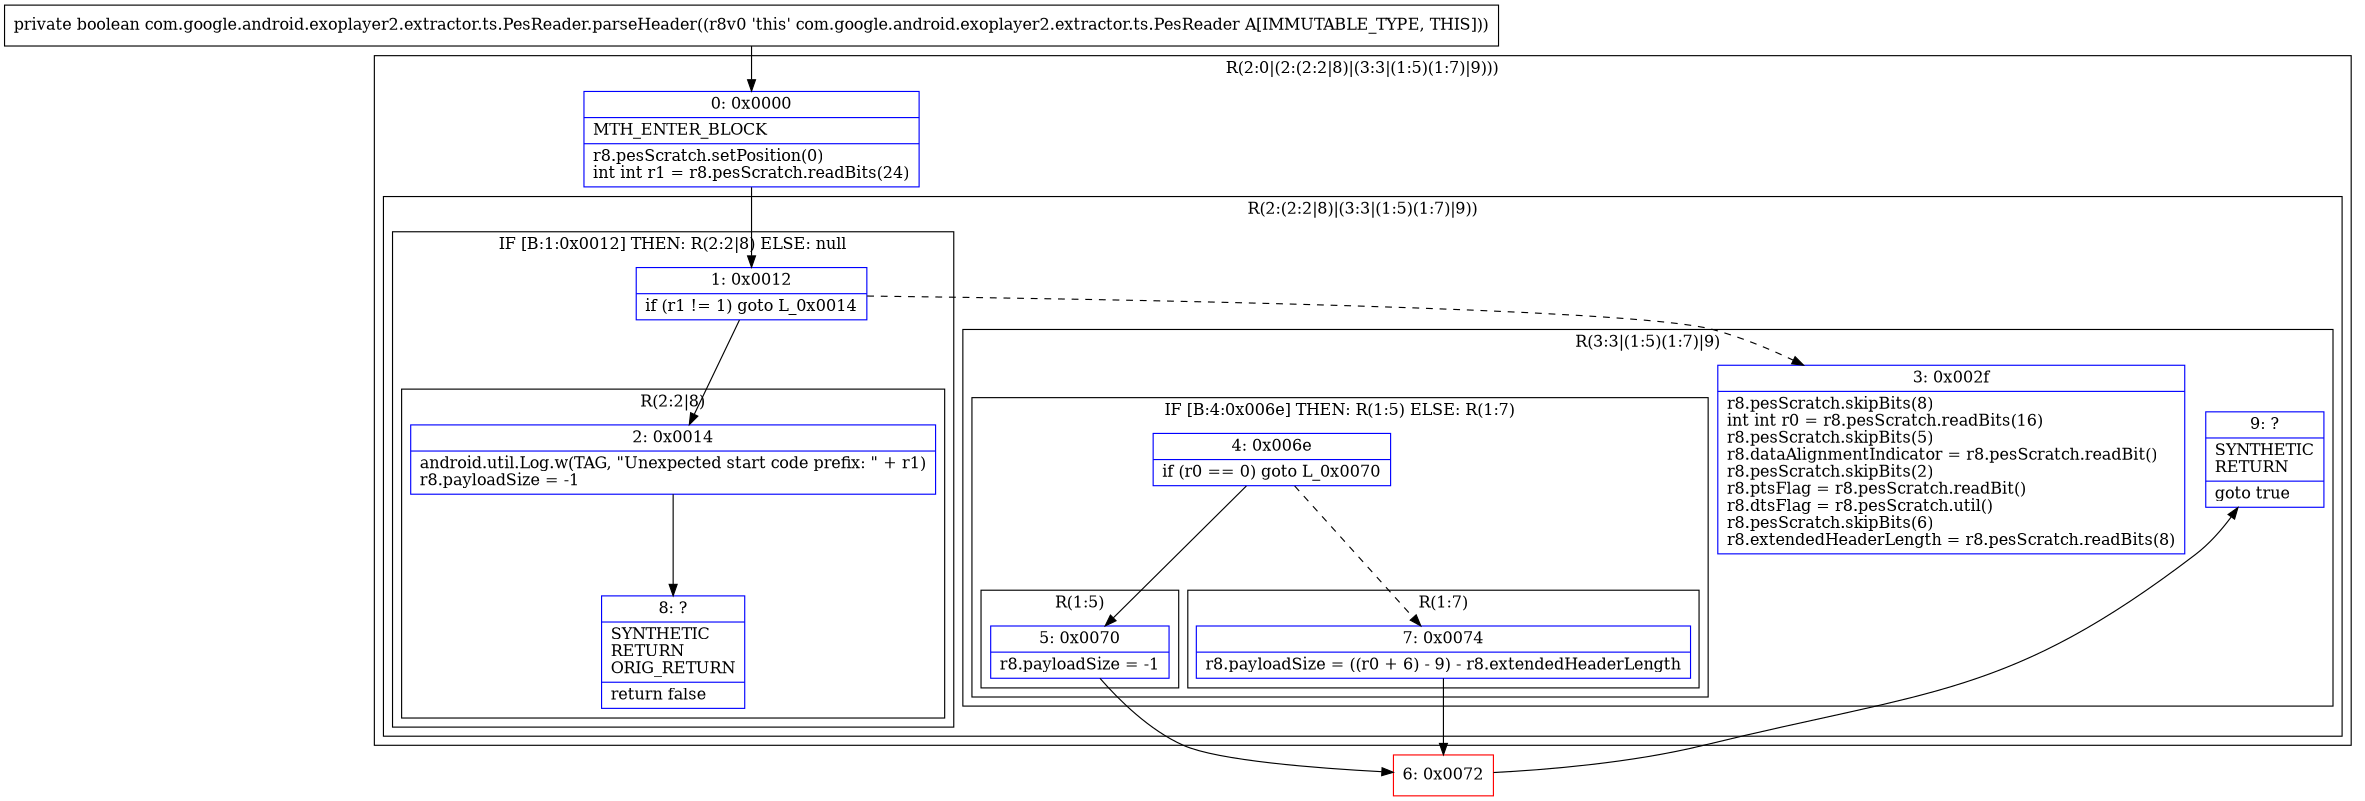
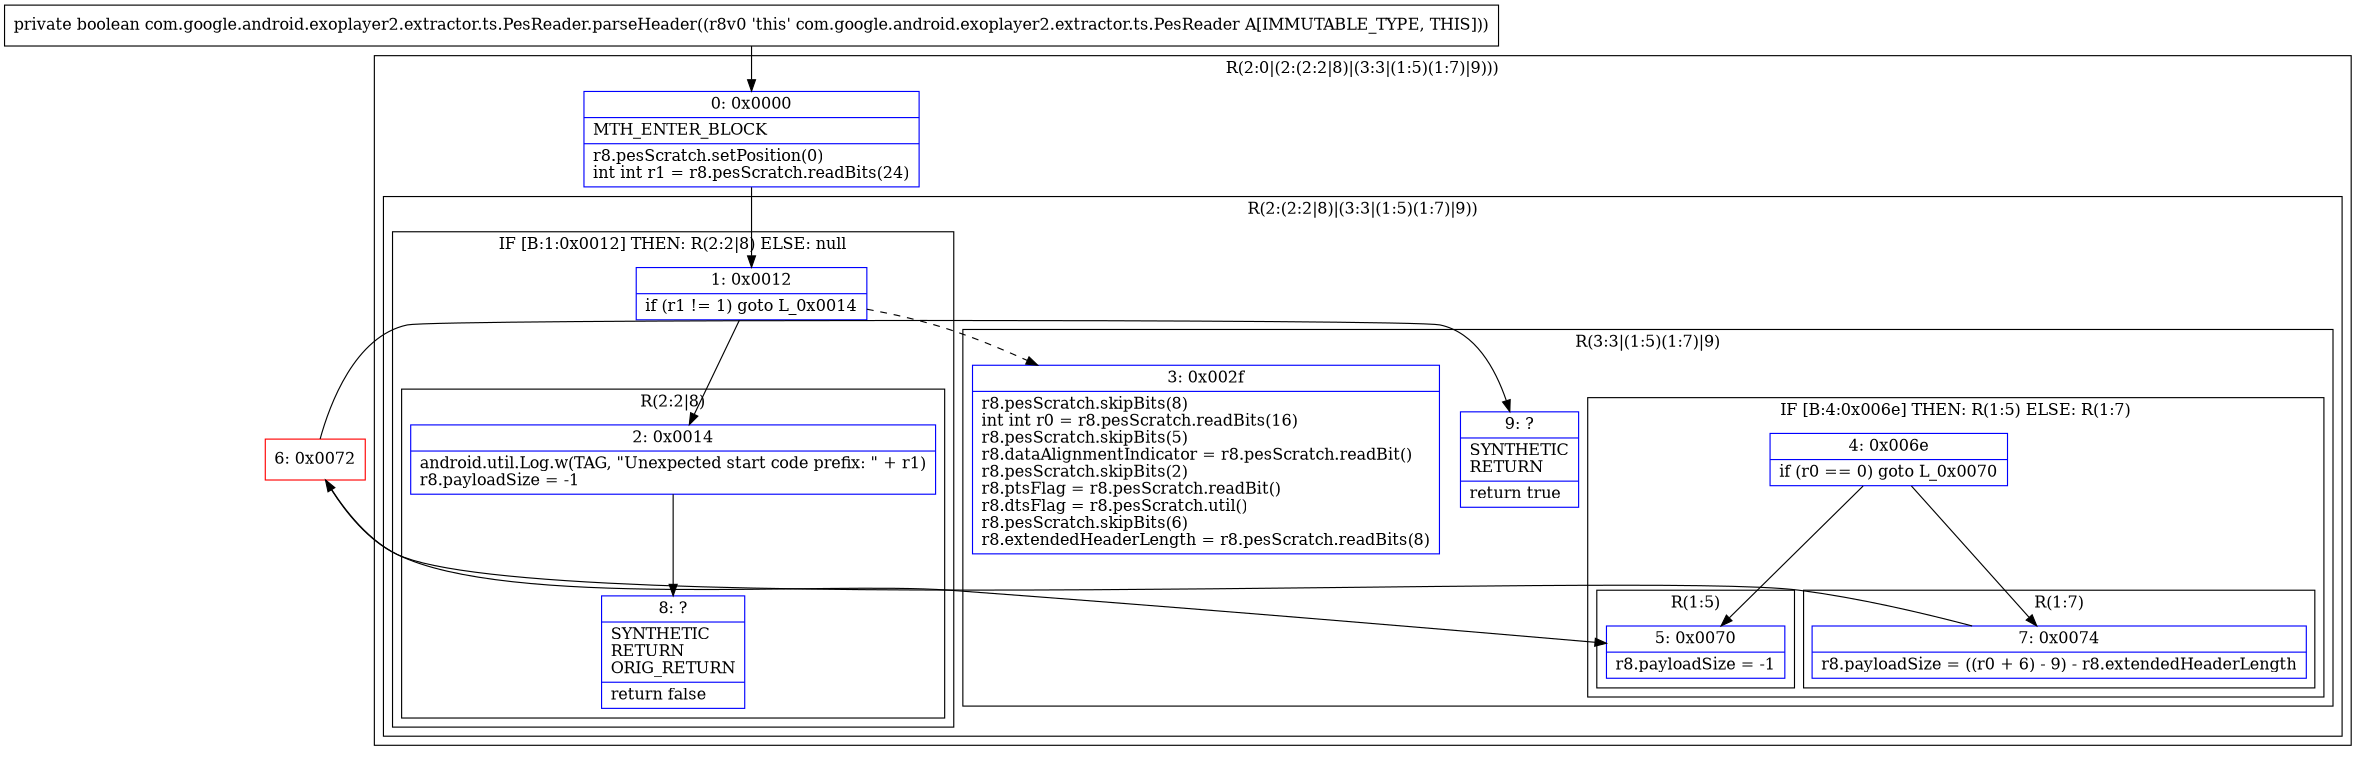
node "9: ?": text "goto true" -> "return true"
edge "4: 0x006e" -> "7: 0x0074": style dashed -> solid
edge "5: 0x0070" -> "6: 0x0072": reversed
